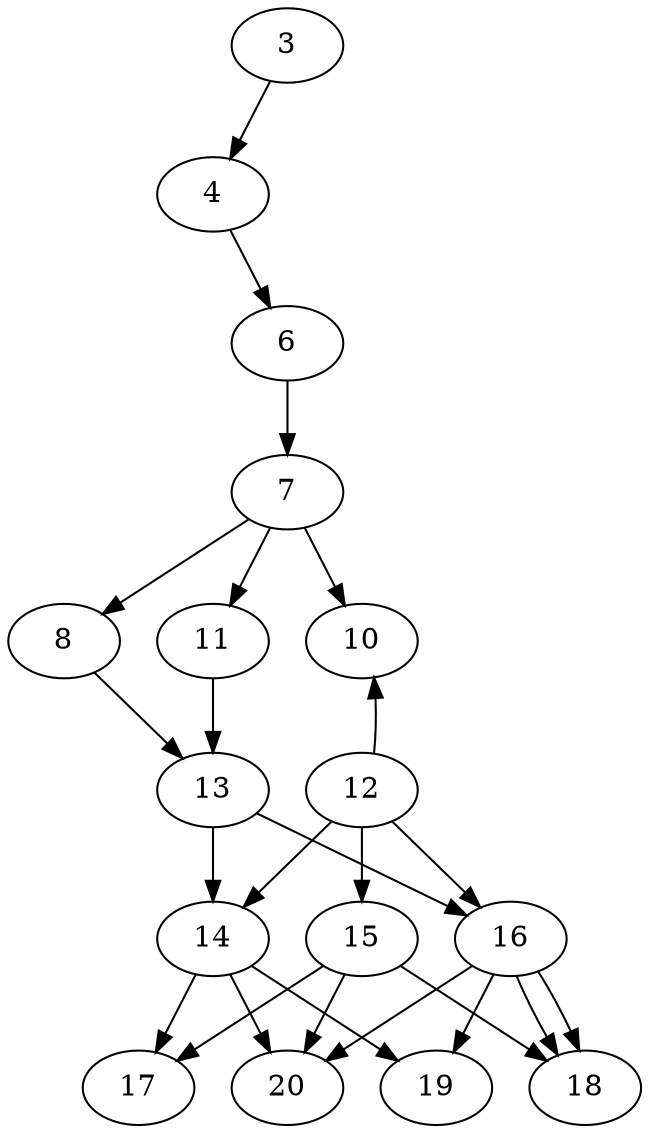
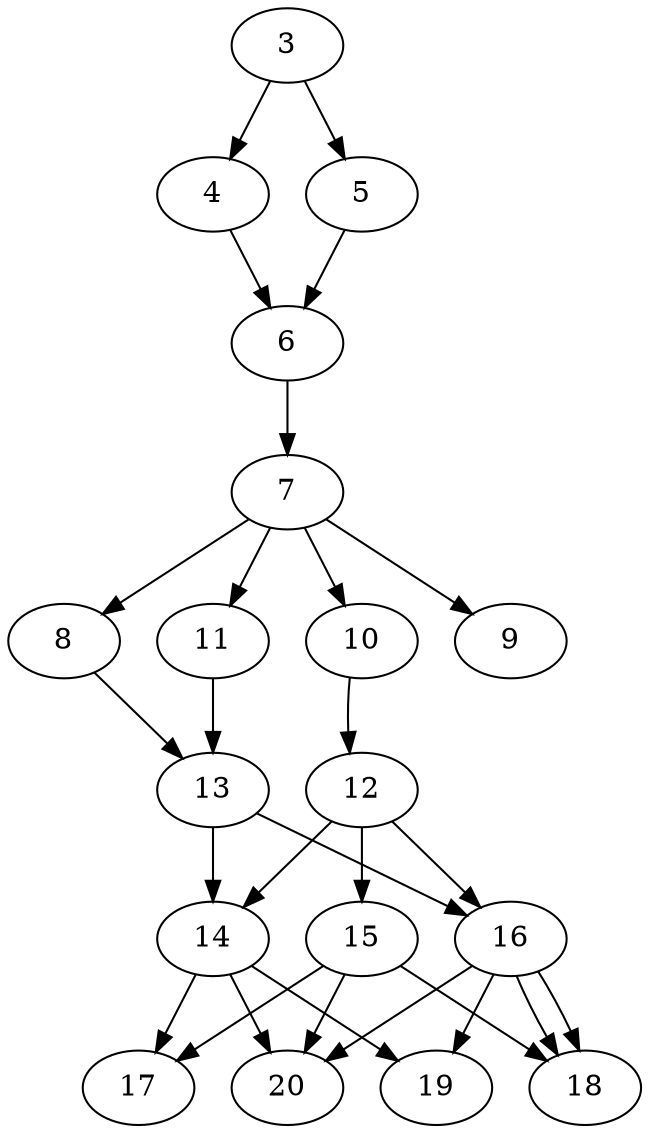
node "5": added
node "9": added
edge "12" -> "10": reversed
